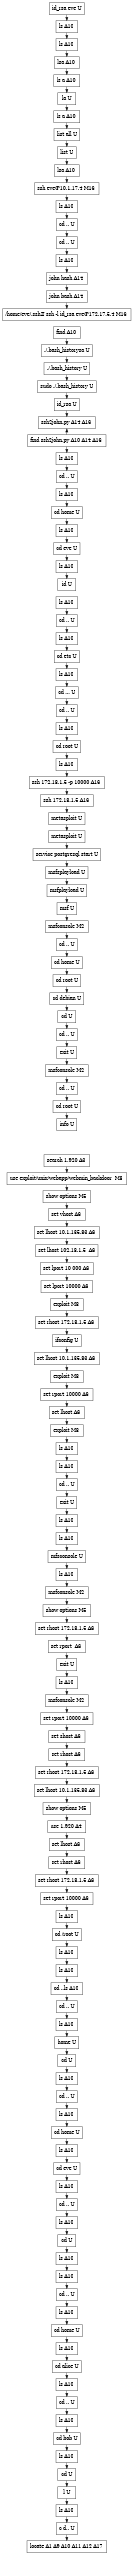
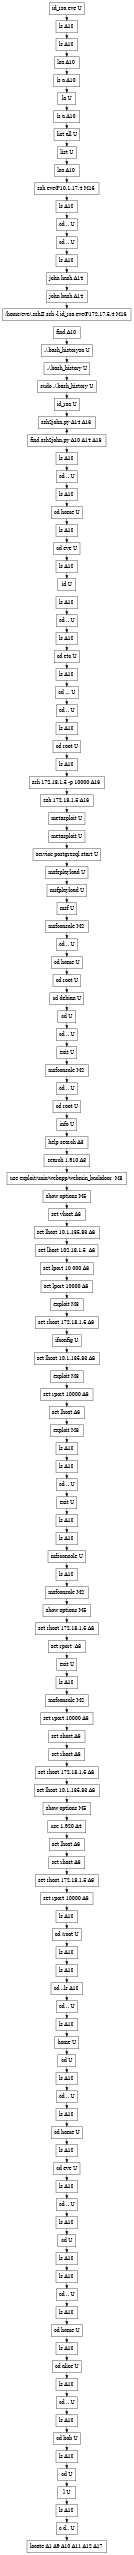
node "help search A3": added
node "search 1.920 A3": label "search 1.920 A3" -> "search 1.910 A3"
